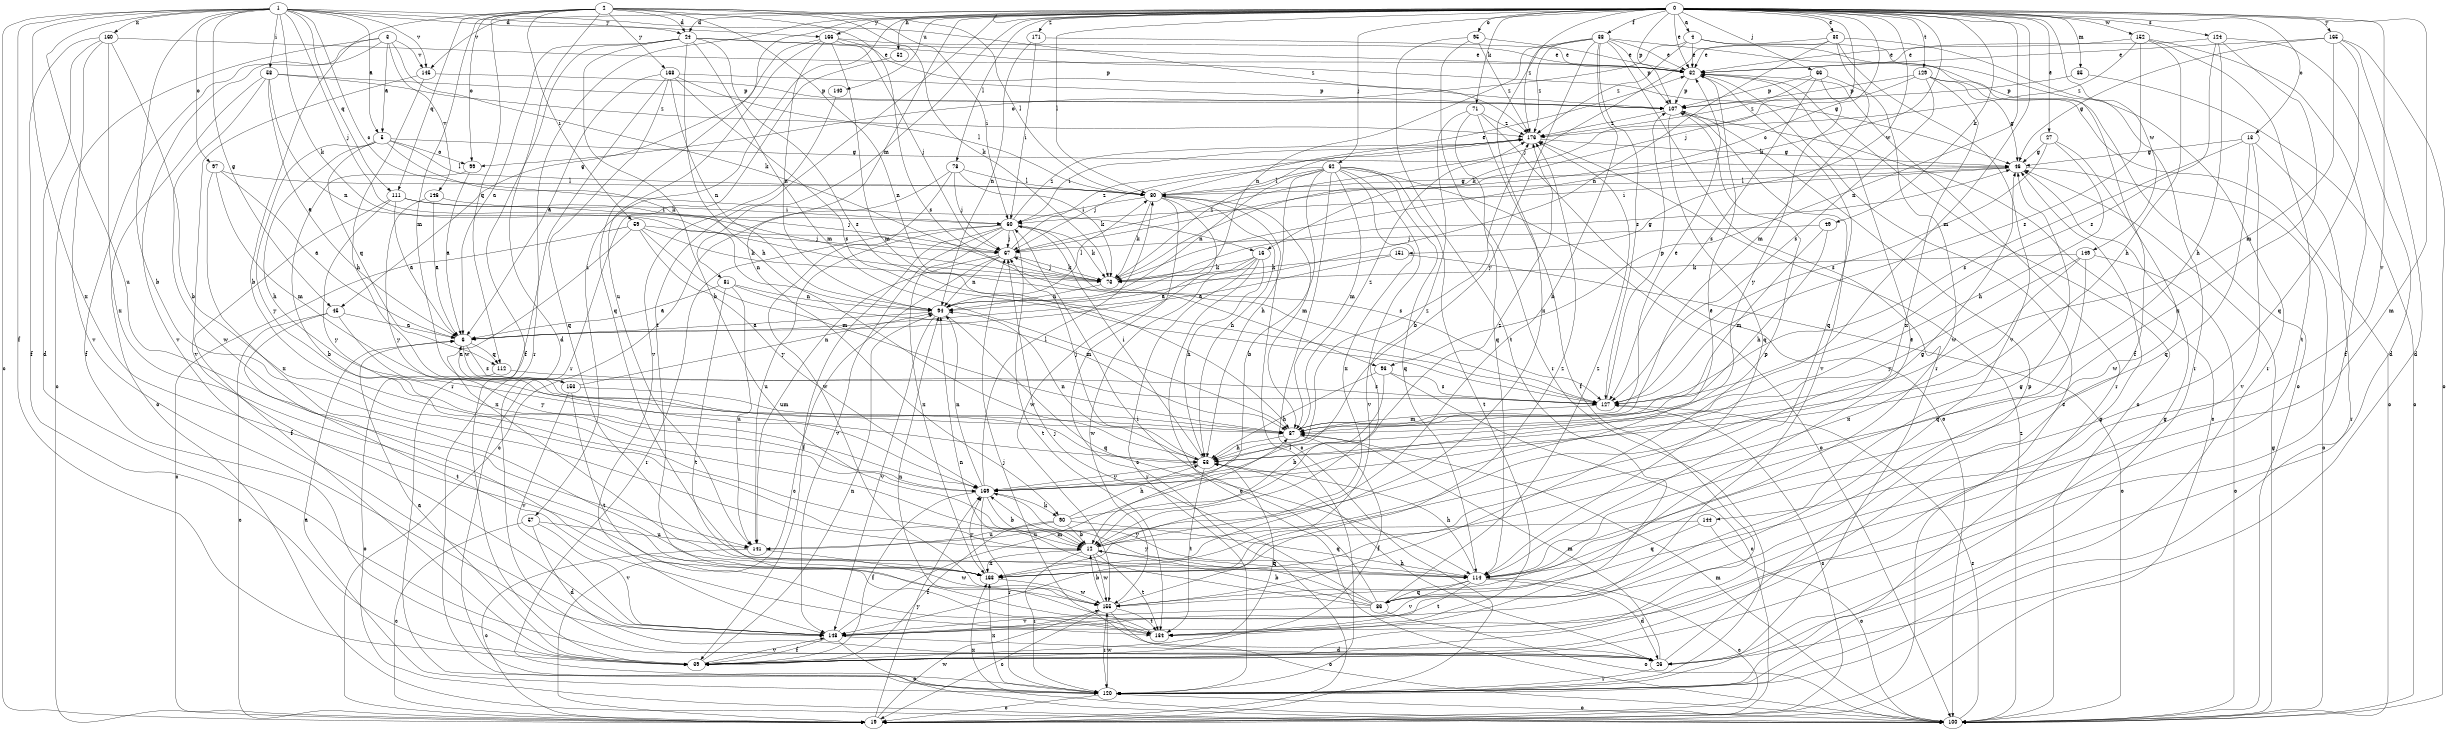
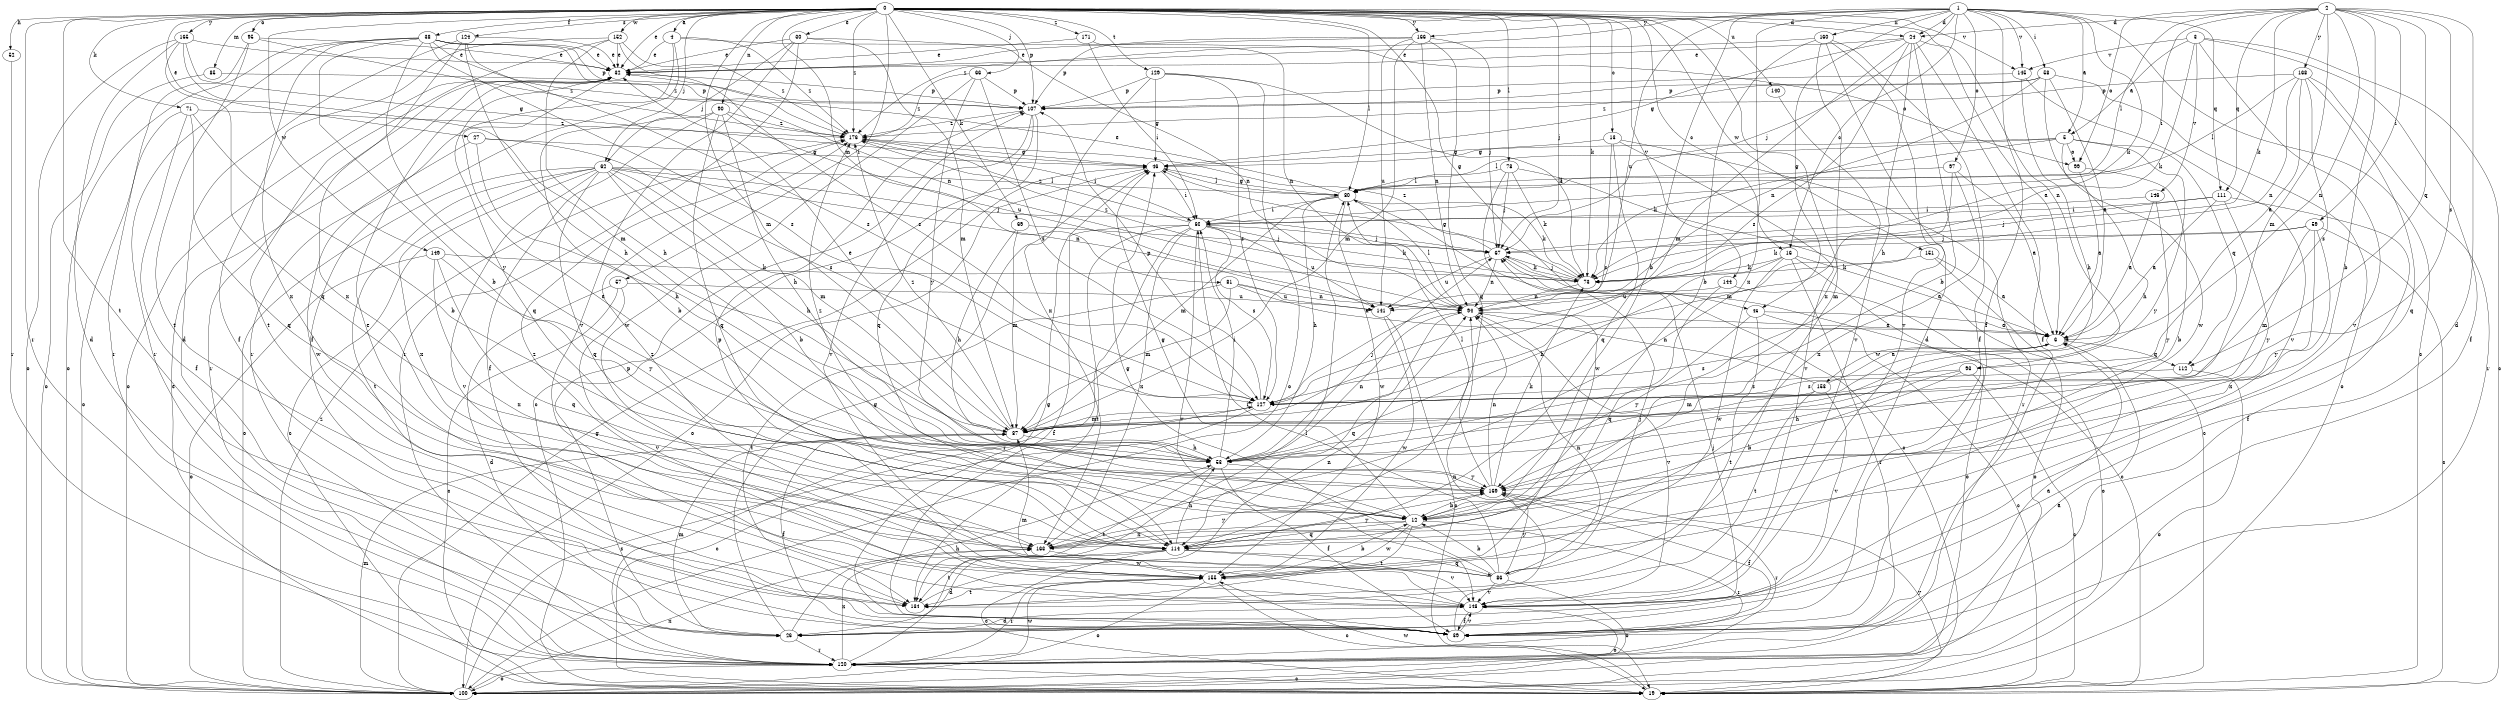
edge "30" -> "67": now "30" -> "62"
node "49": label "49" -> "69"
edge "169" -> "90": now "169" -> "73"
